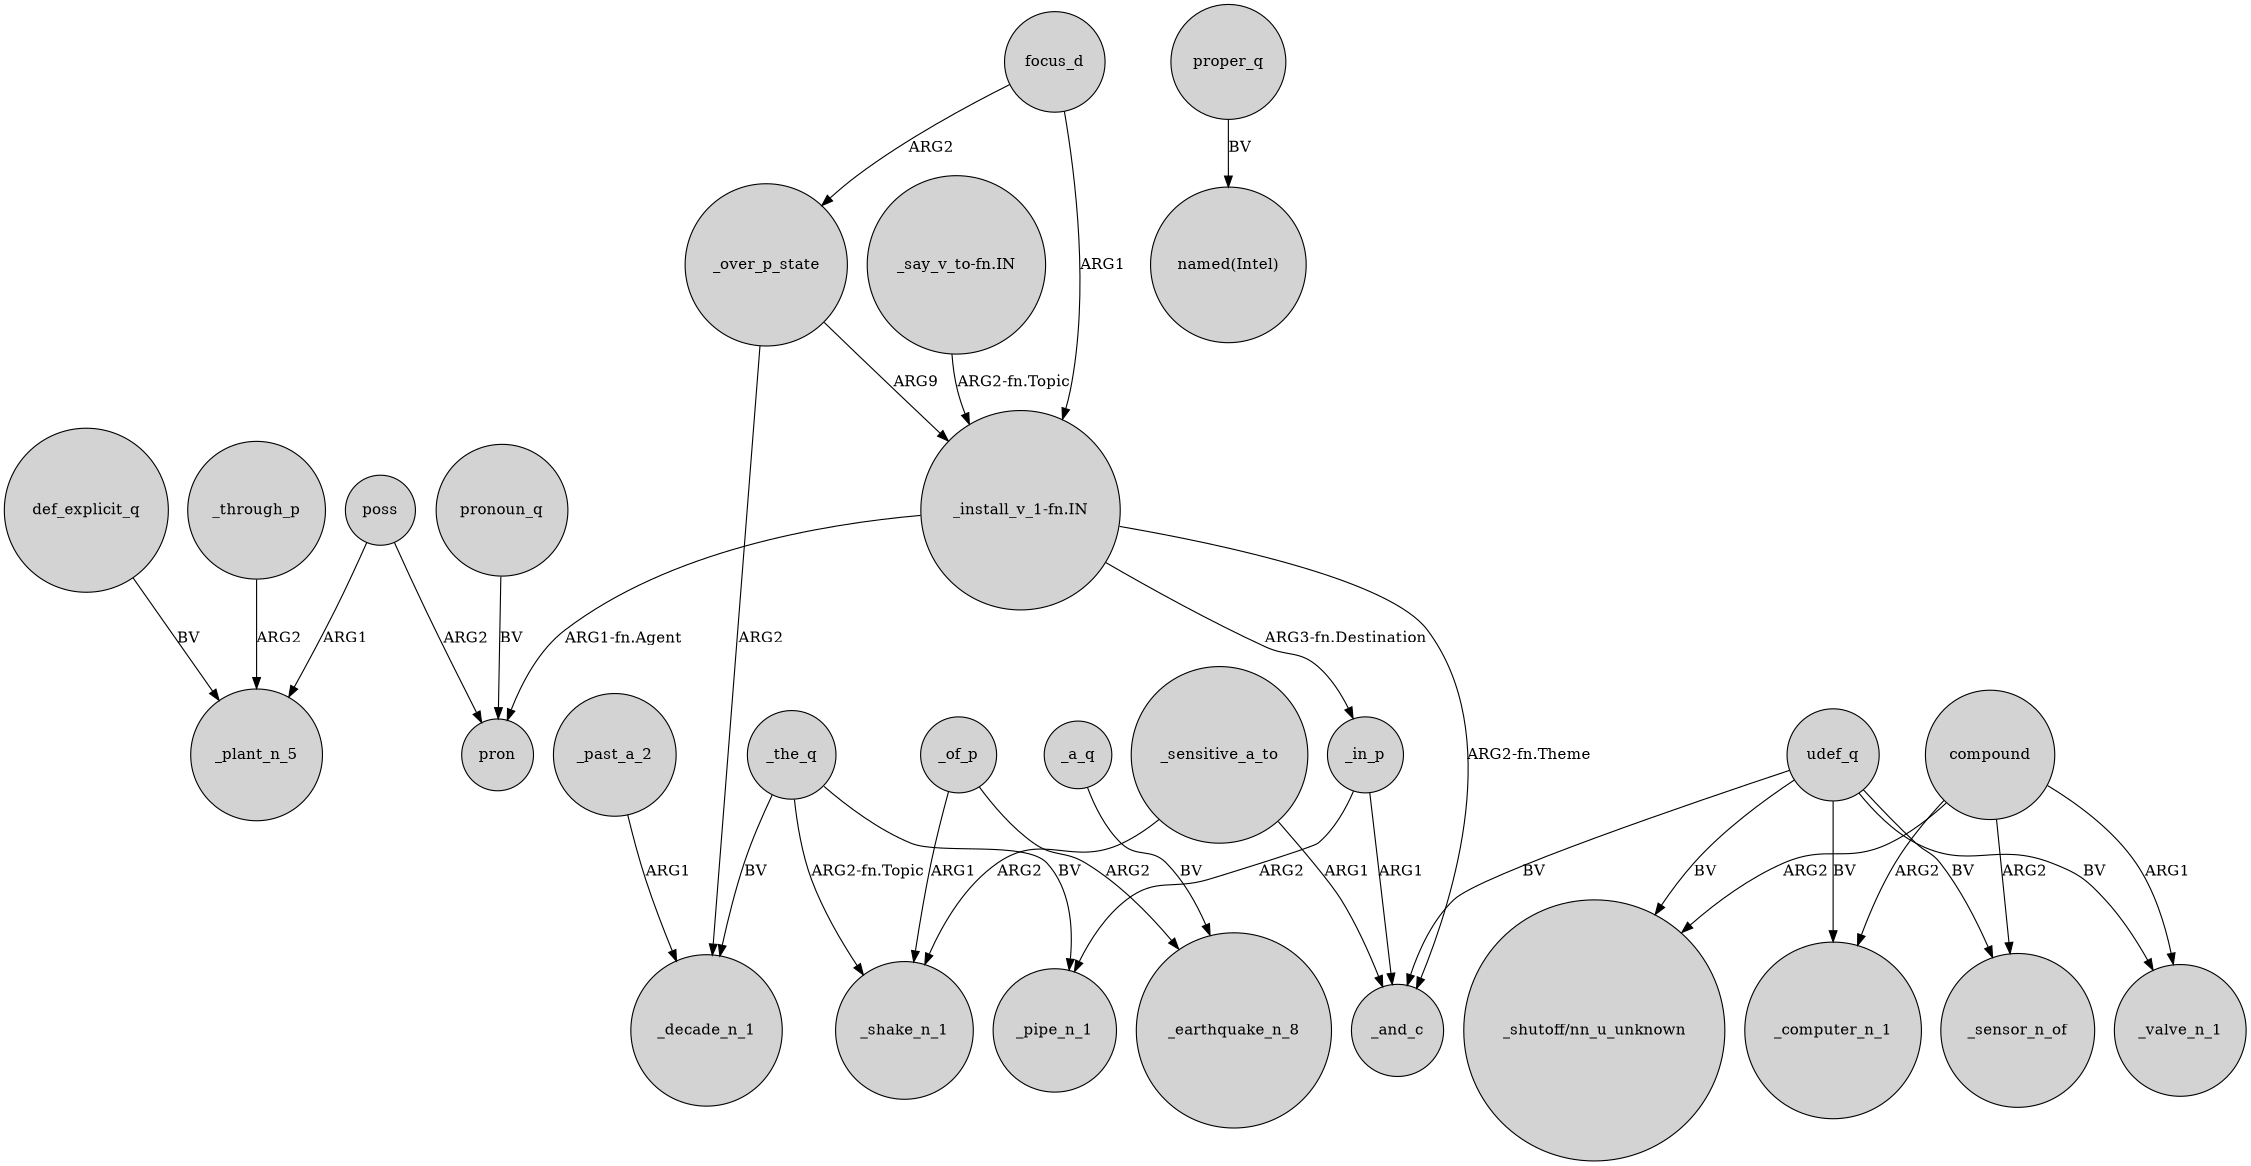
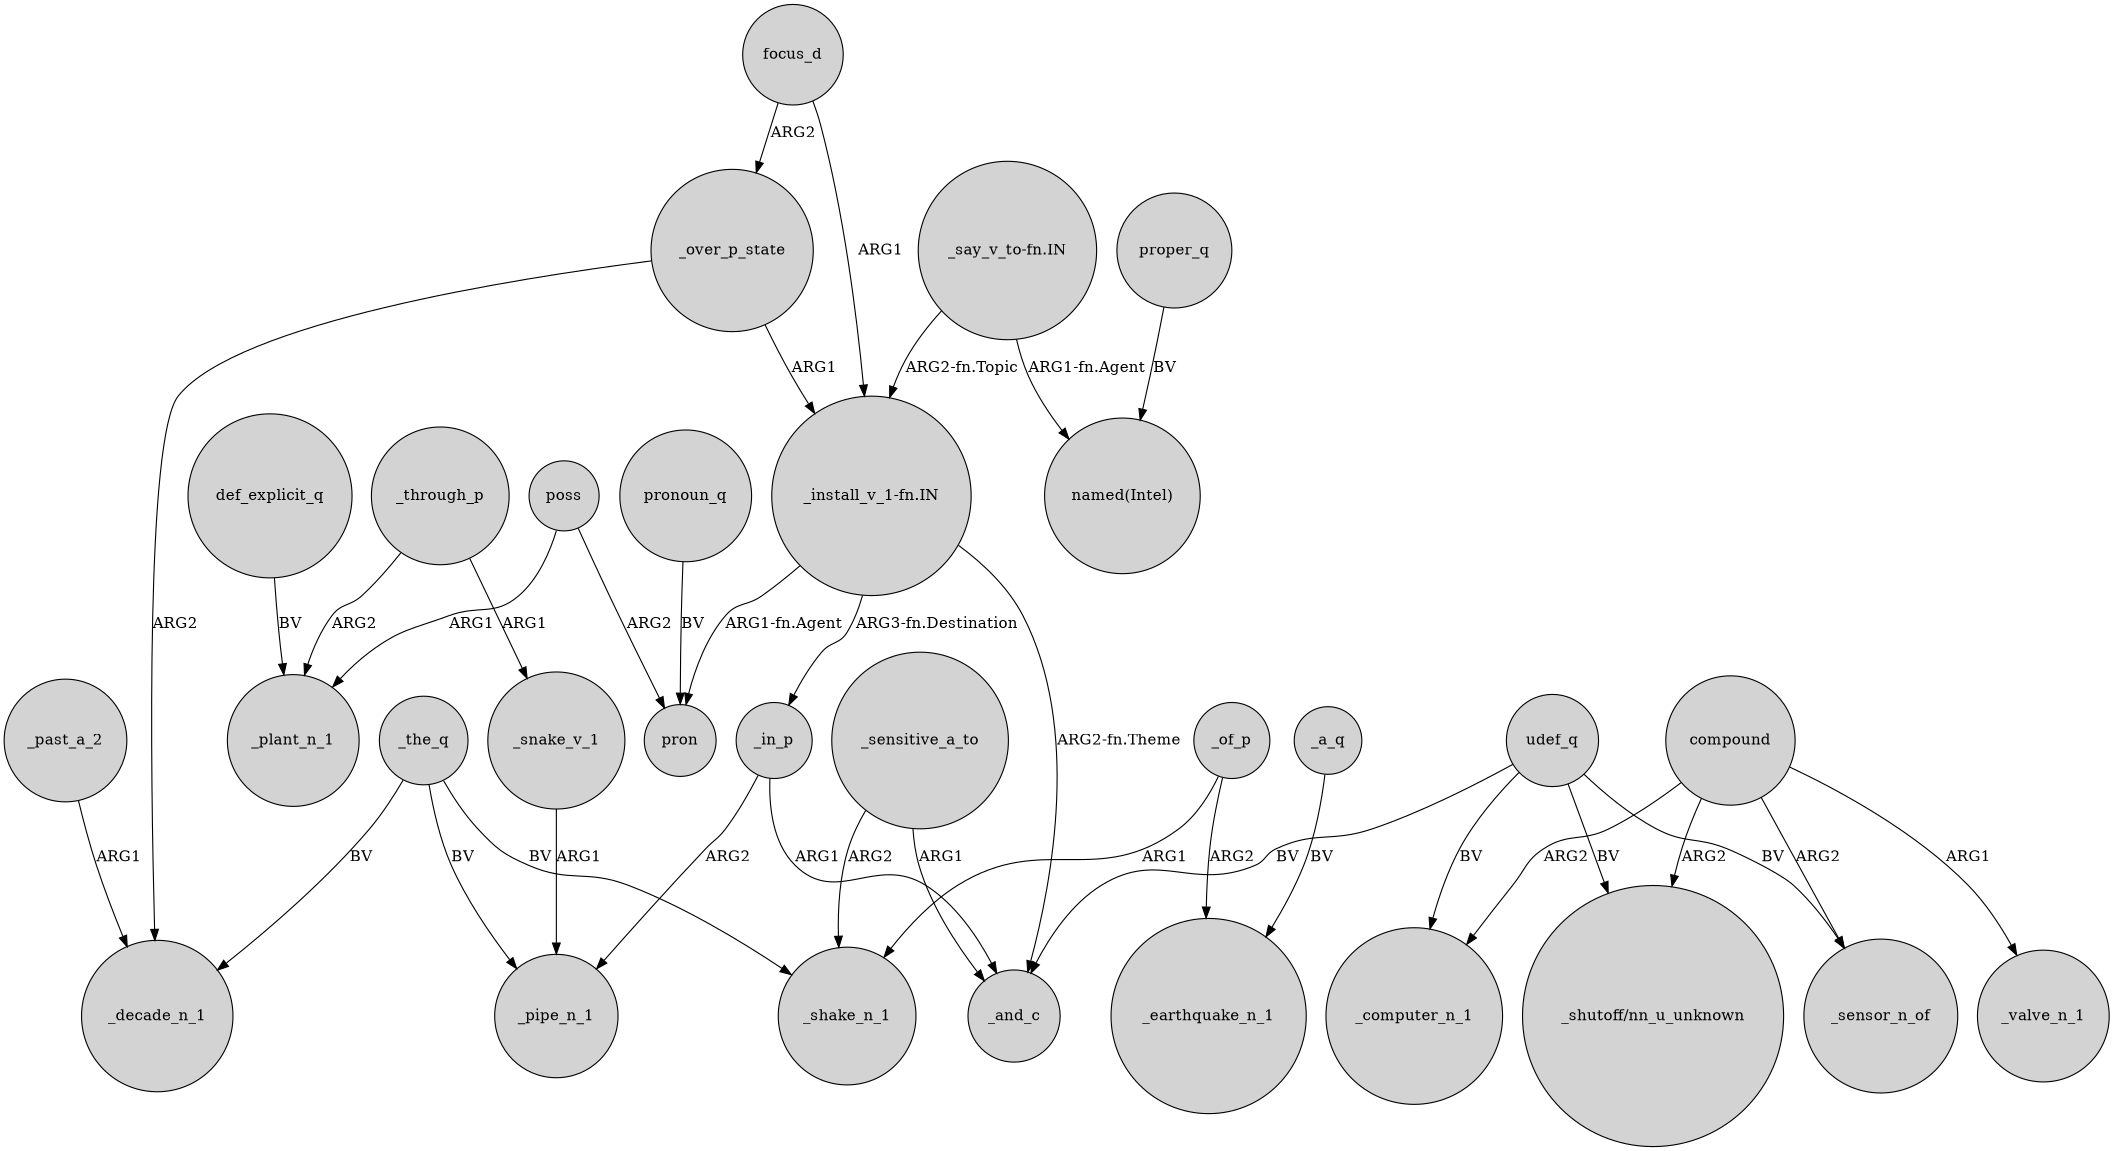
edge "_over_p_state" -> "_install_v_1-fn.IN": label "ARG9" -> "ARG1"
edge "_say_v_to-fn.IN" -> "named(Intel)": added, label "ARG1-fn.Agent"
node "_snake_v_1": added
node "_plant_n_5": label "_plant_n_5" -> "_plant_n_1"
edge "udef_q" -> "_valve_n_1": removed, label "BV"
edge "_the_q" -> "_shake_n_1": label "ARG2-fn.Topic" -> "BV"
node "_earthquake_n_8": label "_earthquake_n_8" -> "_earthquake_n_1"
